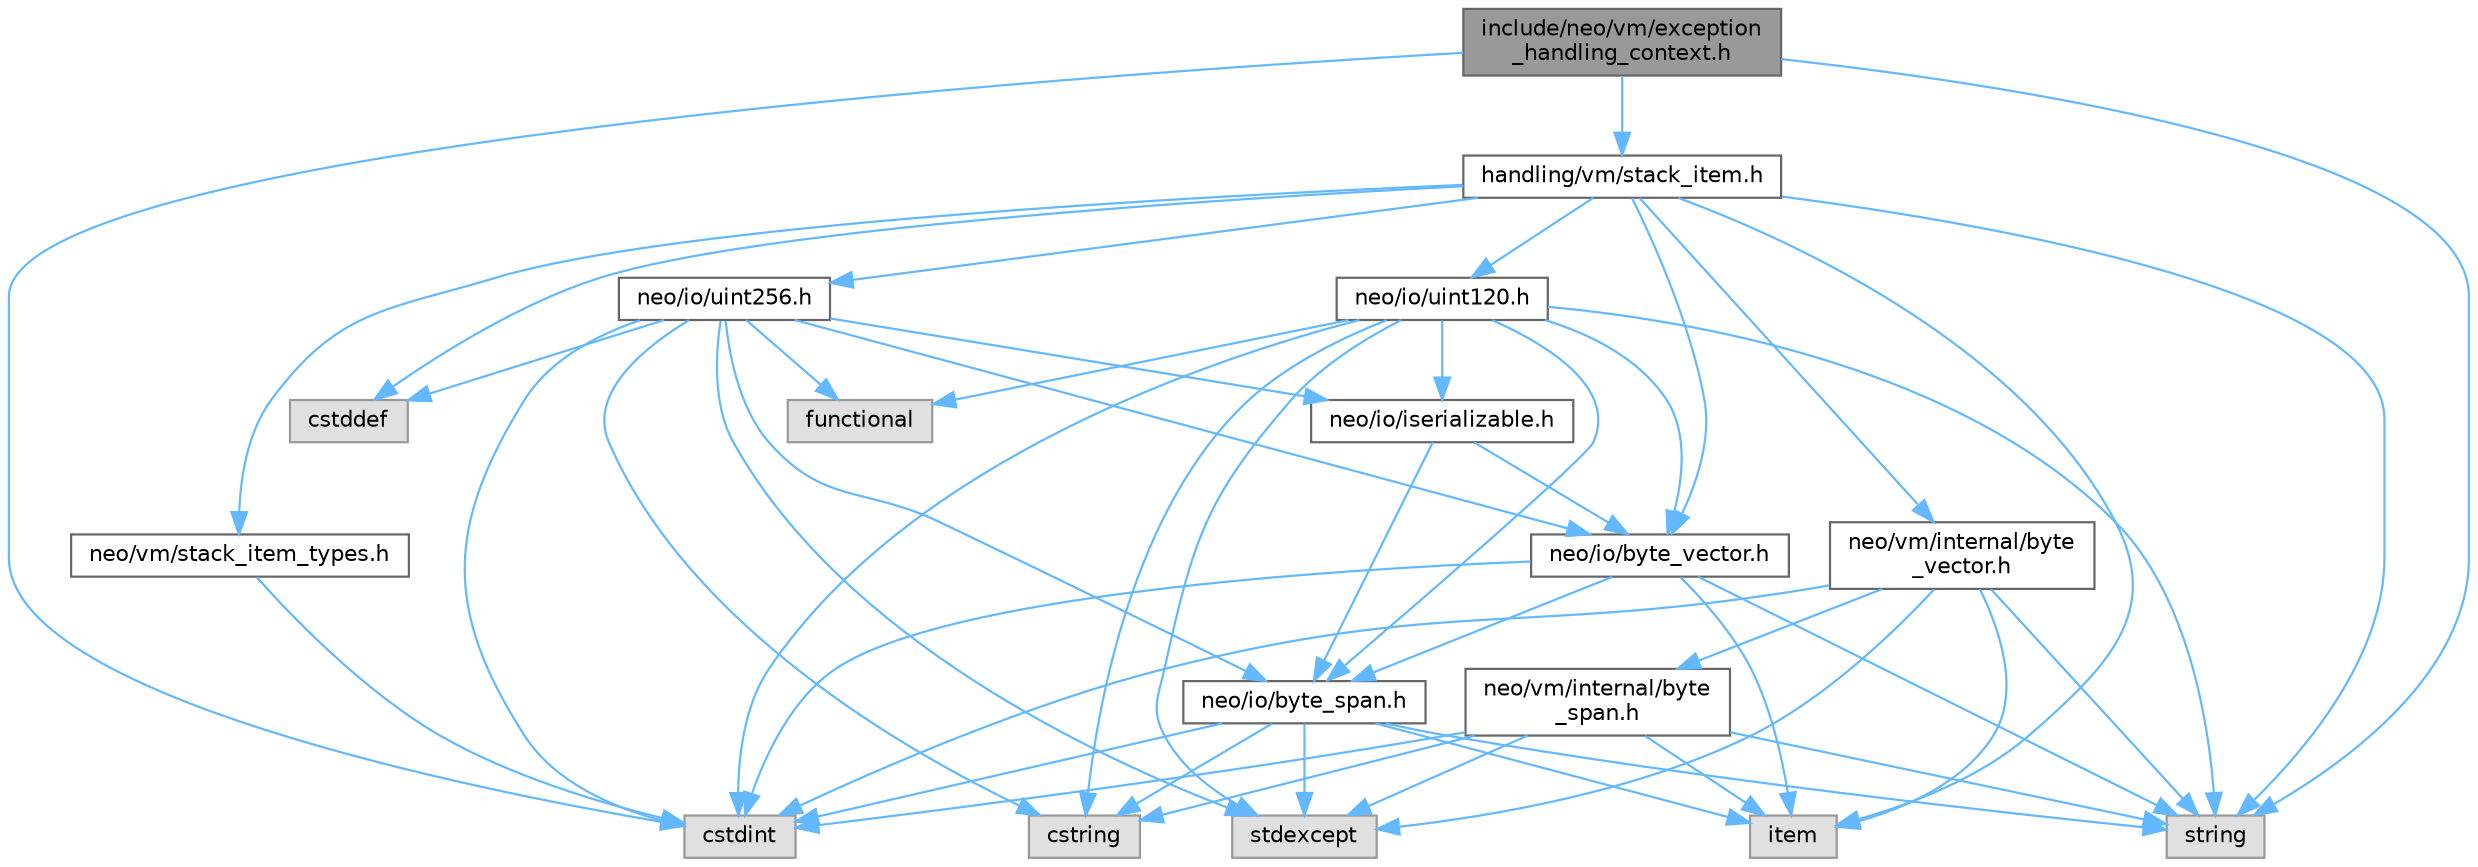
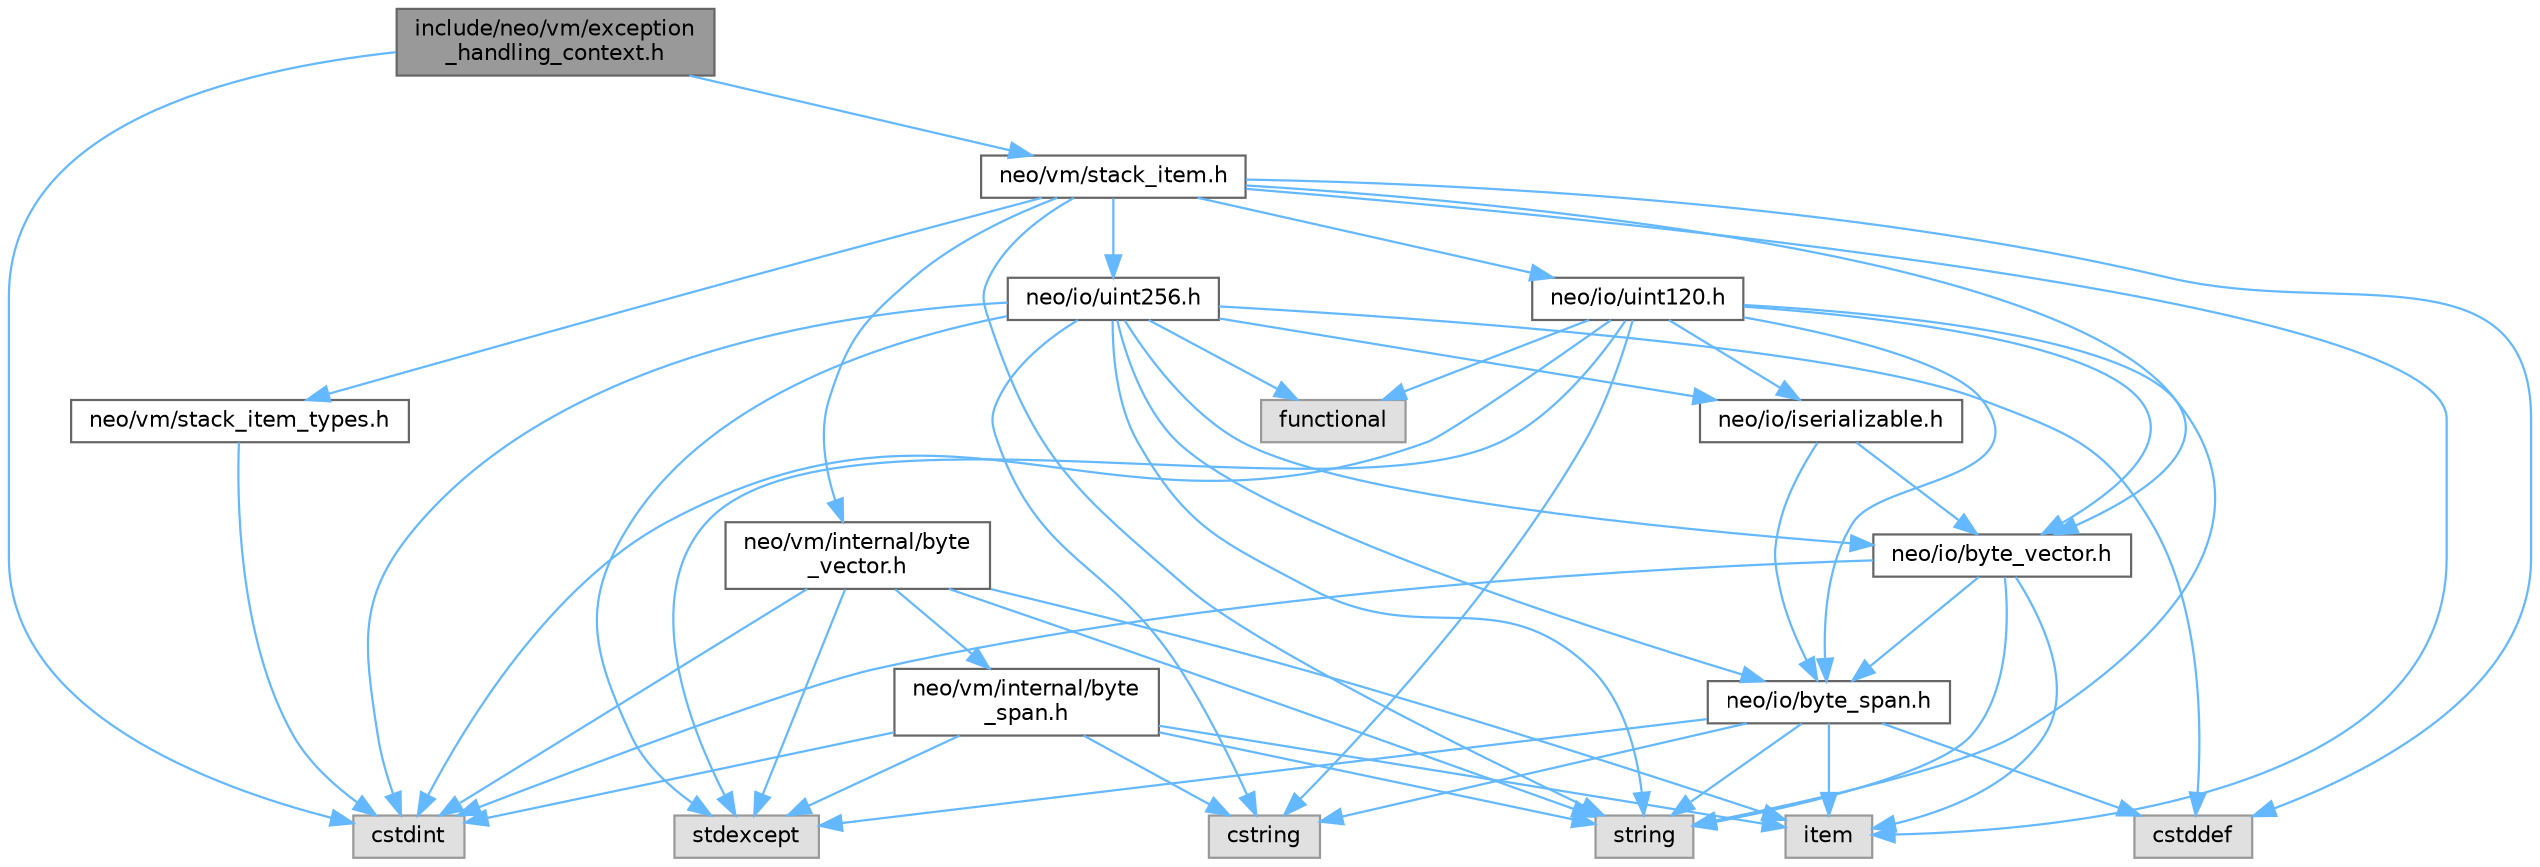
node "handling/vm/stack_item.h": label "handling/vm/stack_item.h" -> "neo/vm/stack_item.h"
edge "include/neo/vm/exception _handling_context.h" -> "string": now "neo/io/uint256.h" -> "string"
edge "neo/io/byte_span.h" -> "cstdint": now "neo/io/byte_span.h" -> "cstddef"
